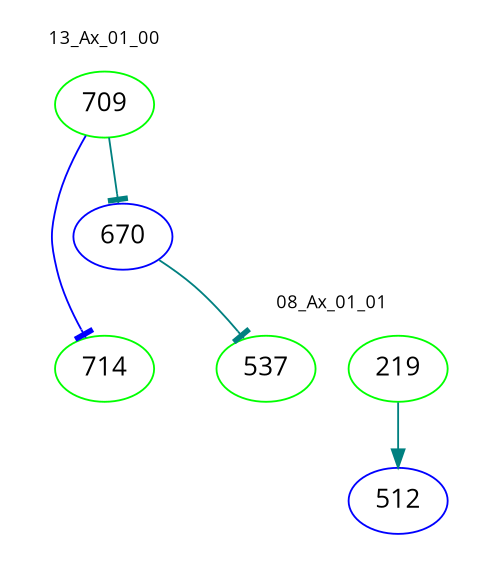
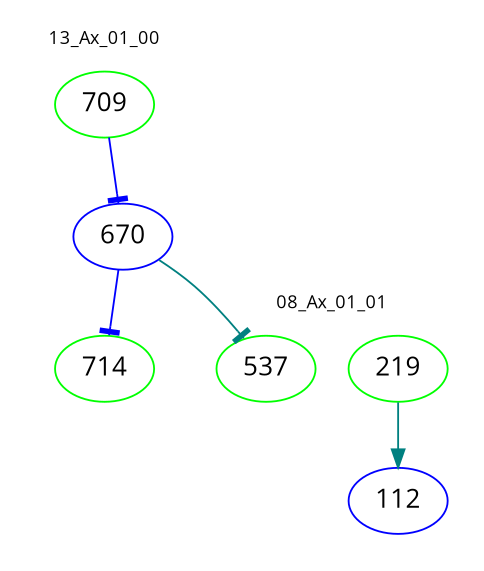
edge "709" -> "670": color teal -> blue
edge "709" -> "714": now "670" -> "714"
node "512": label "512" -> "112"
